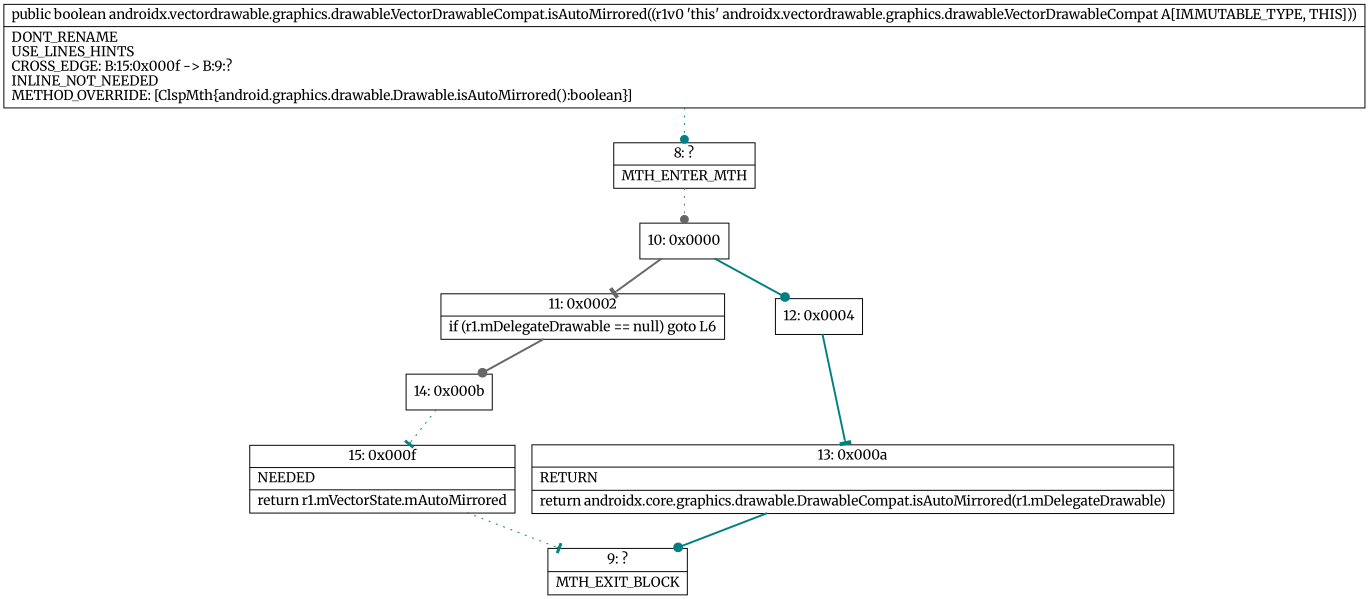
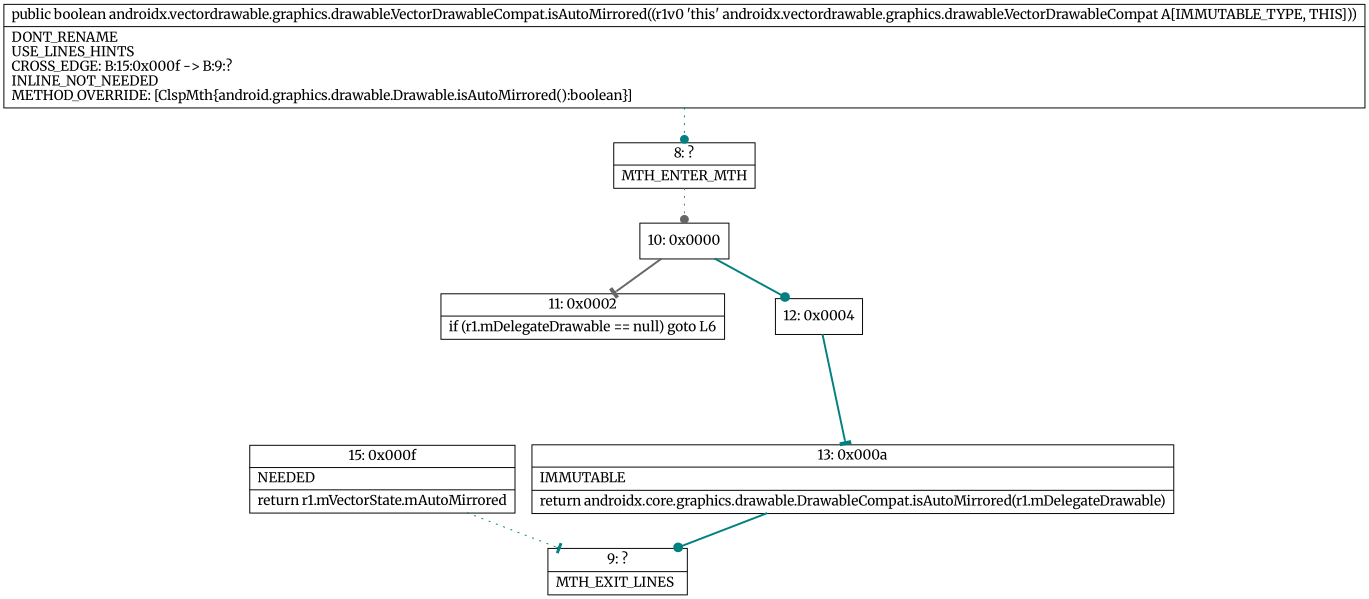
node "14: 0x000b": removed
node "13: 0x000a": text "RETURN" -> "IMMUTABLE"
node "9: ?": text "MTH_EXIT_BLOCK" -> "MTH_EXIT_LINES"
